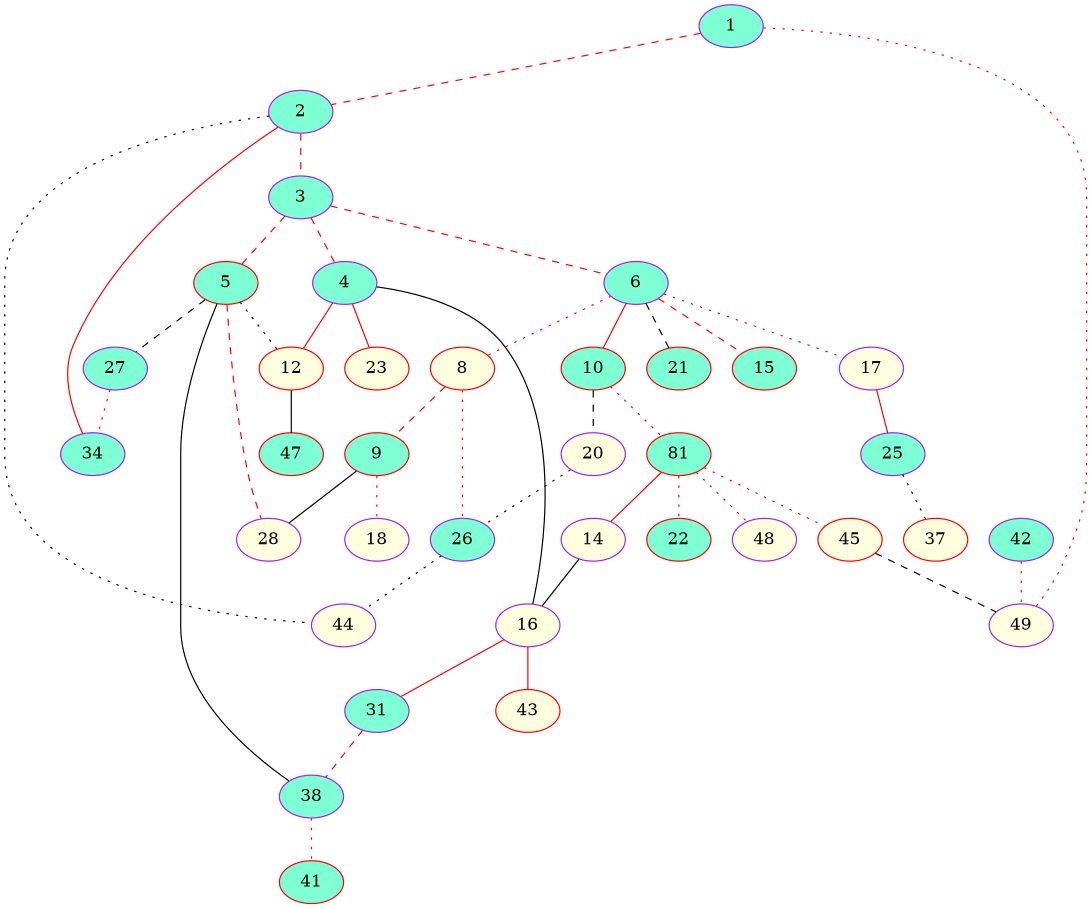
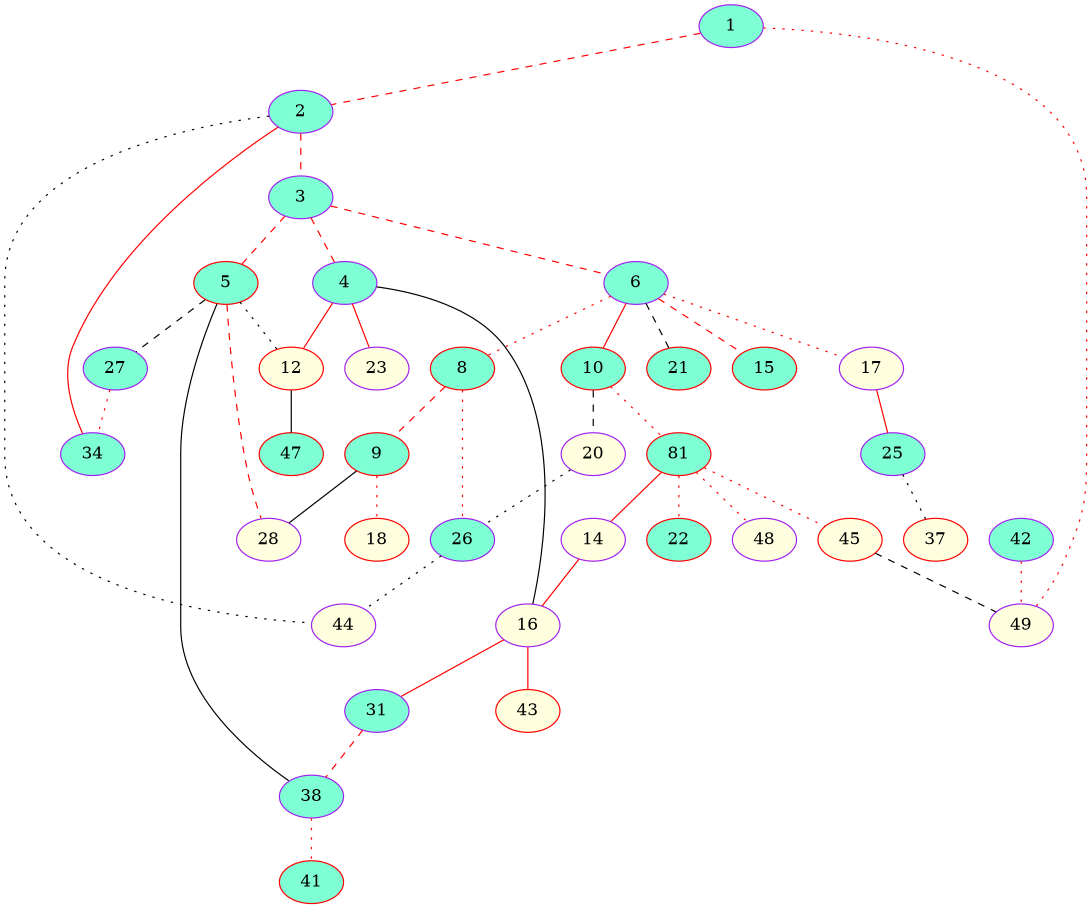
node "23": color red -> purple
node "8": fillcolor lightyellow -> aquamarine
node "18": color purple -> red
edge "14" -- "16": color black -> red
